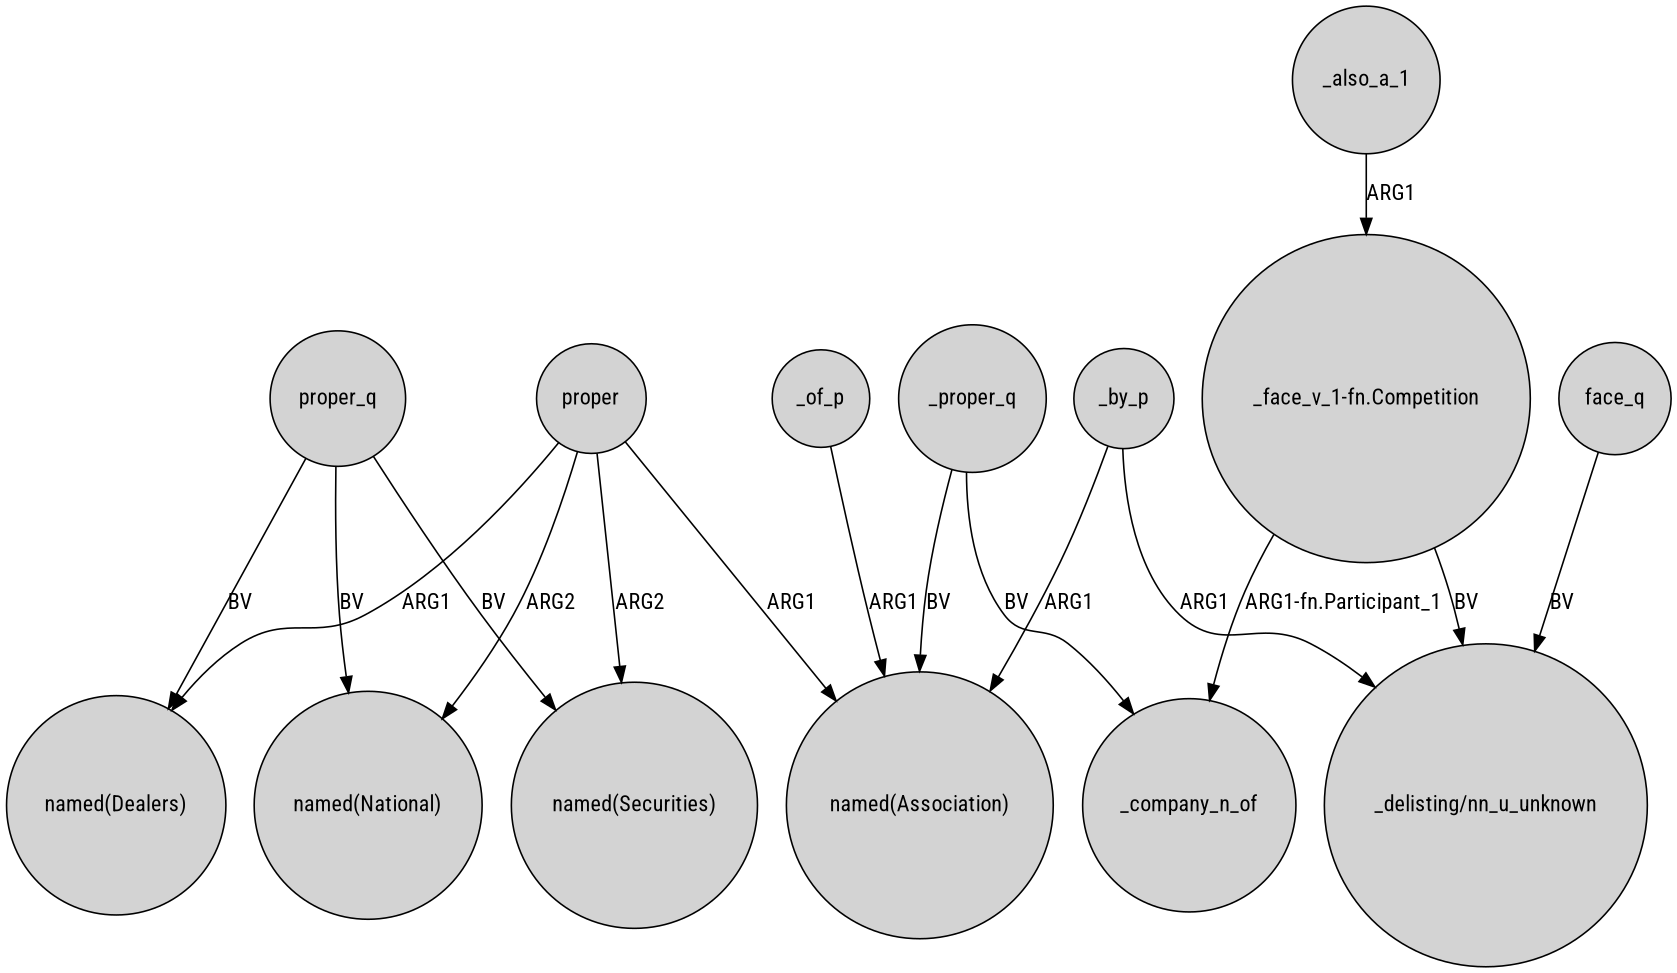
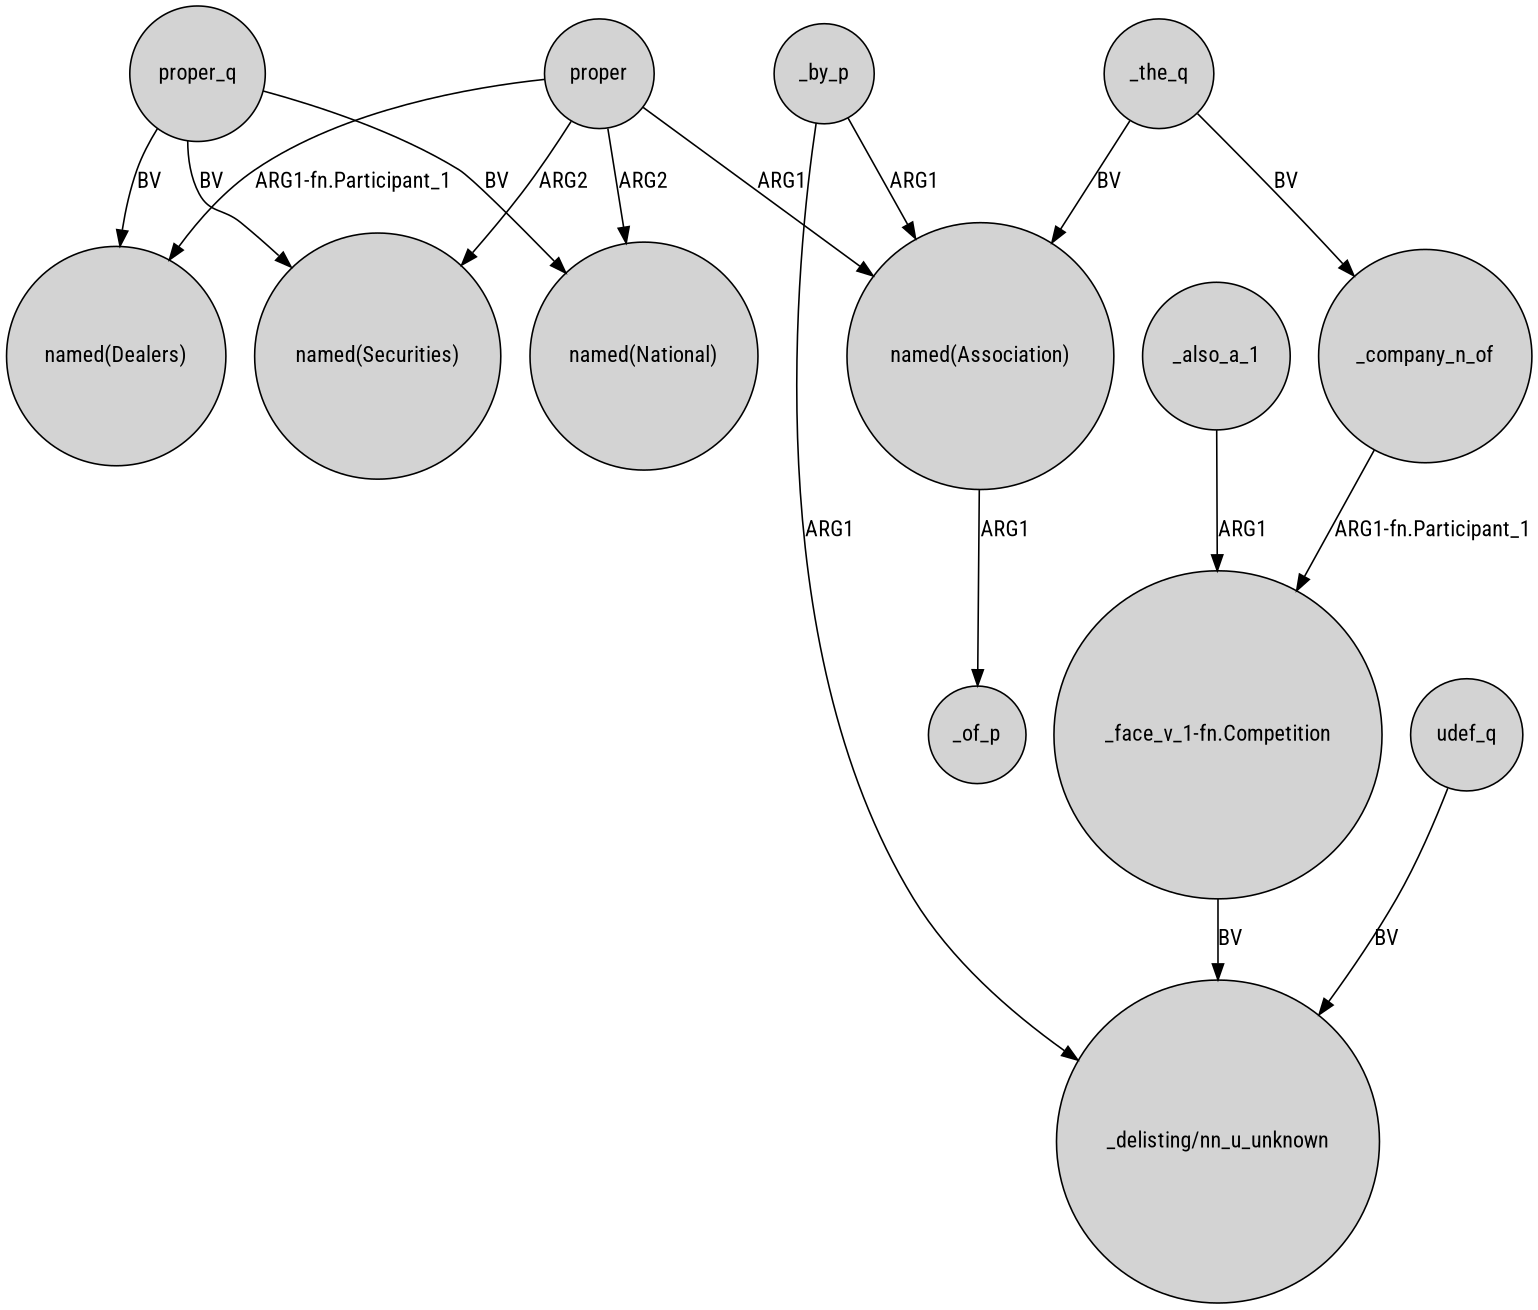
node "_proper_q": label "_proper_q" -> "_the_q"
node "face_q": label "face_q" -> "udef_q"
edge "_of_p" -> "named(Association)": reversed
edge "proper" -> "named(Dealers)": label "ARG1" -> "ARG1-fn.Participant_1"
edge "_face_v_1-fn.Competition" -> "_company_n_of": reversed
